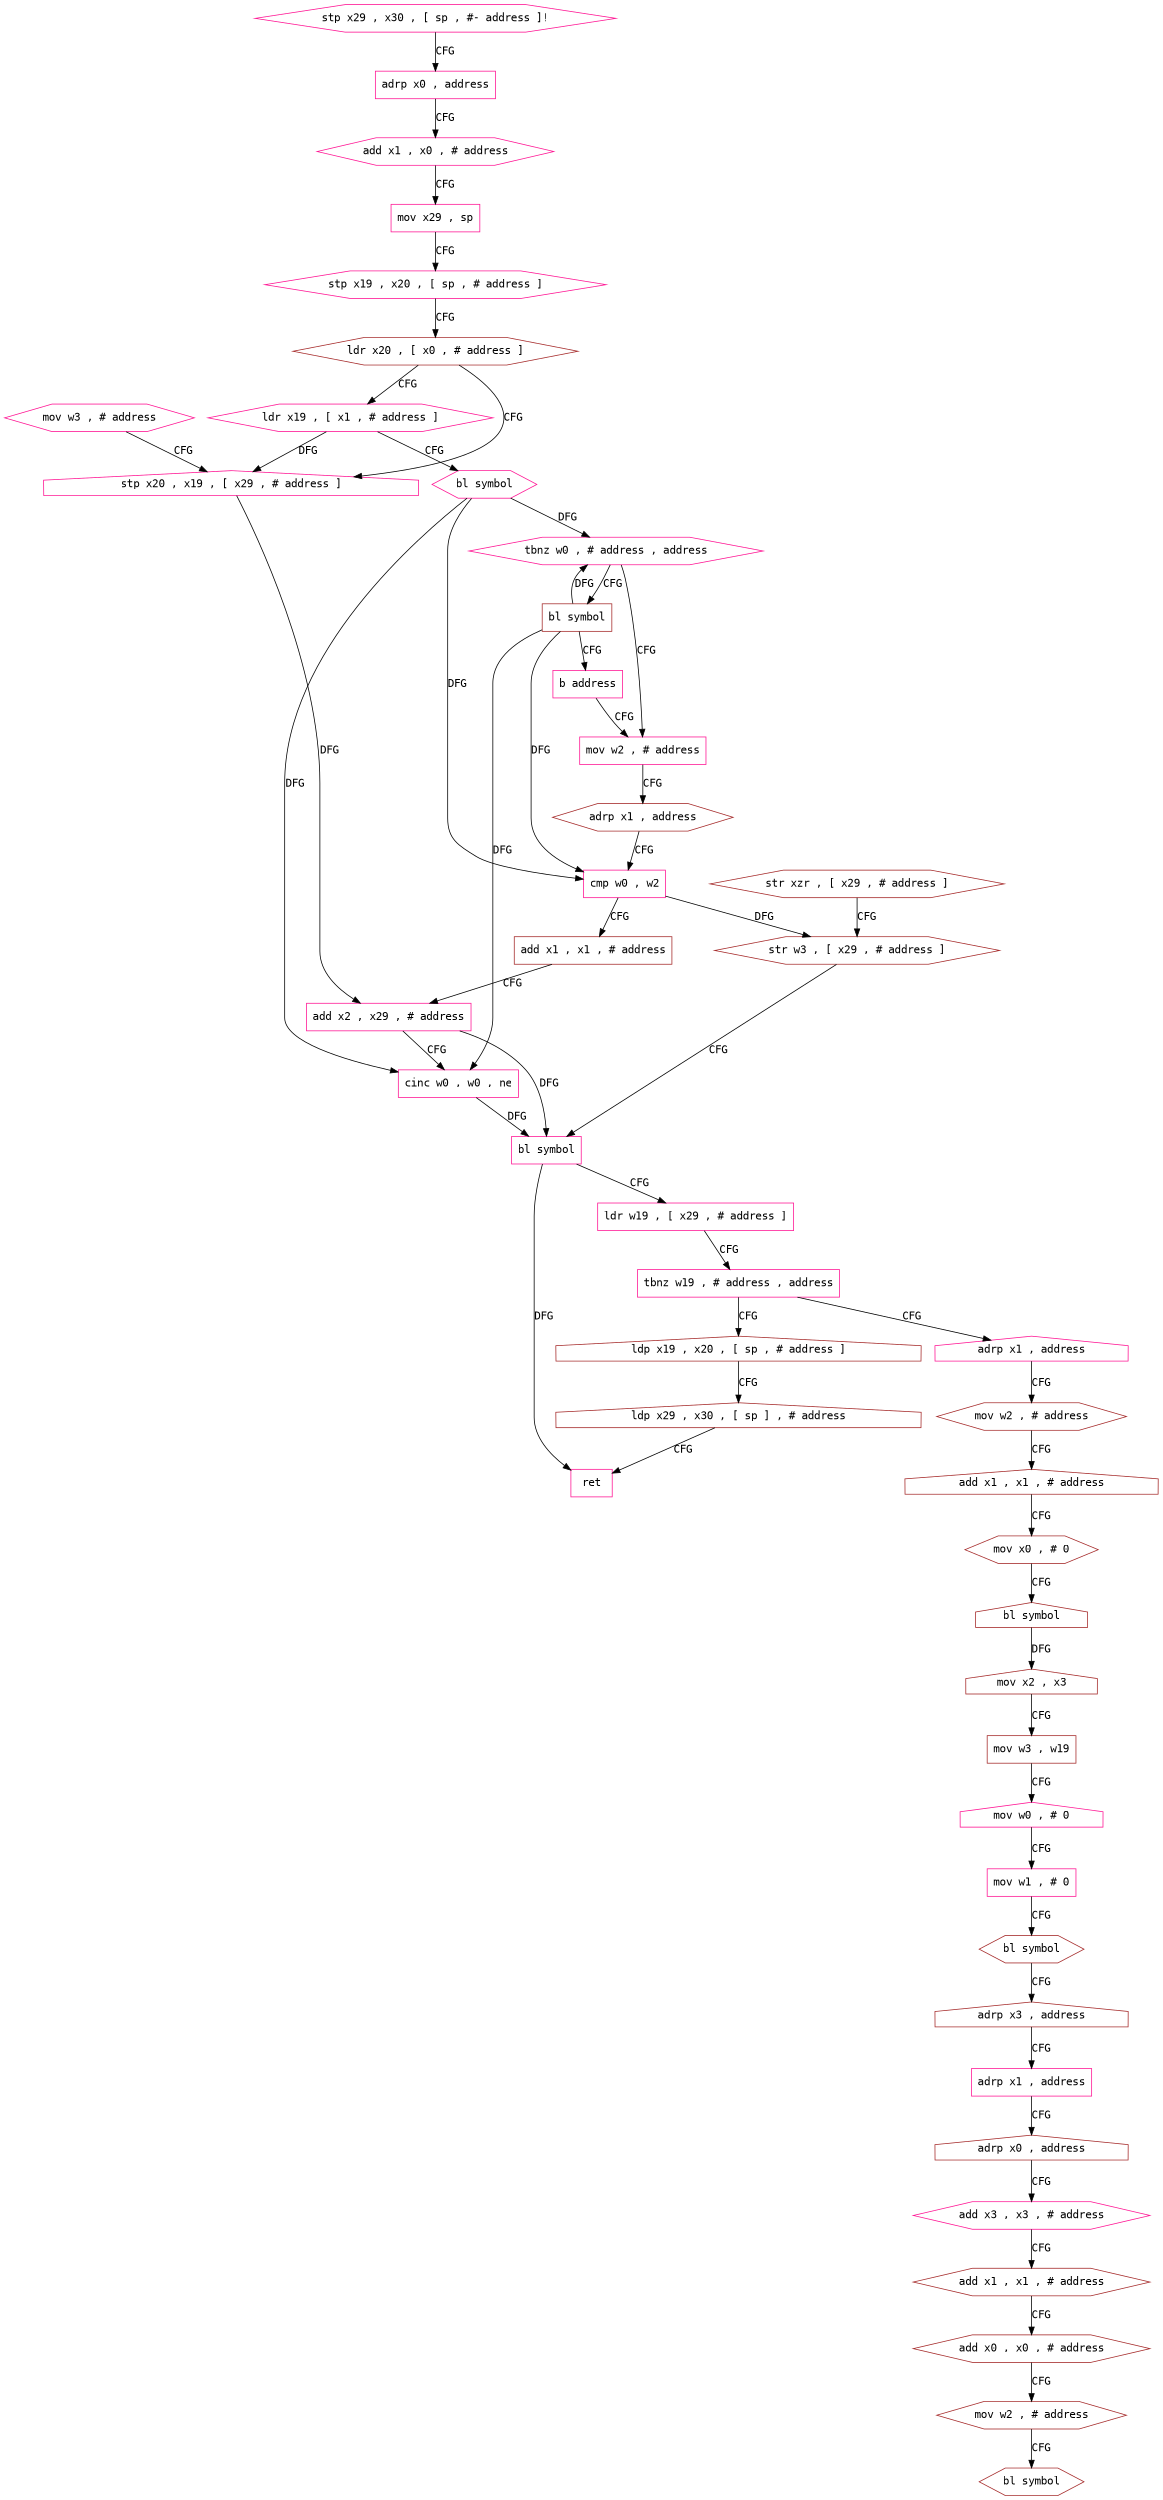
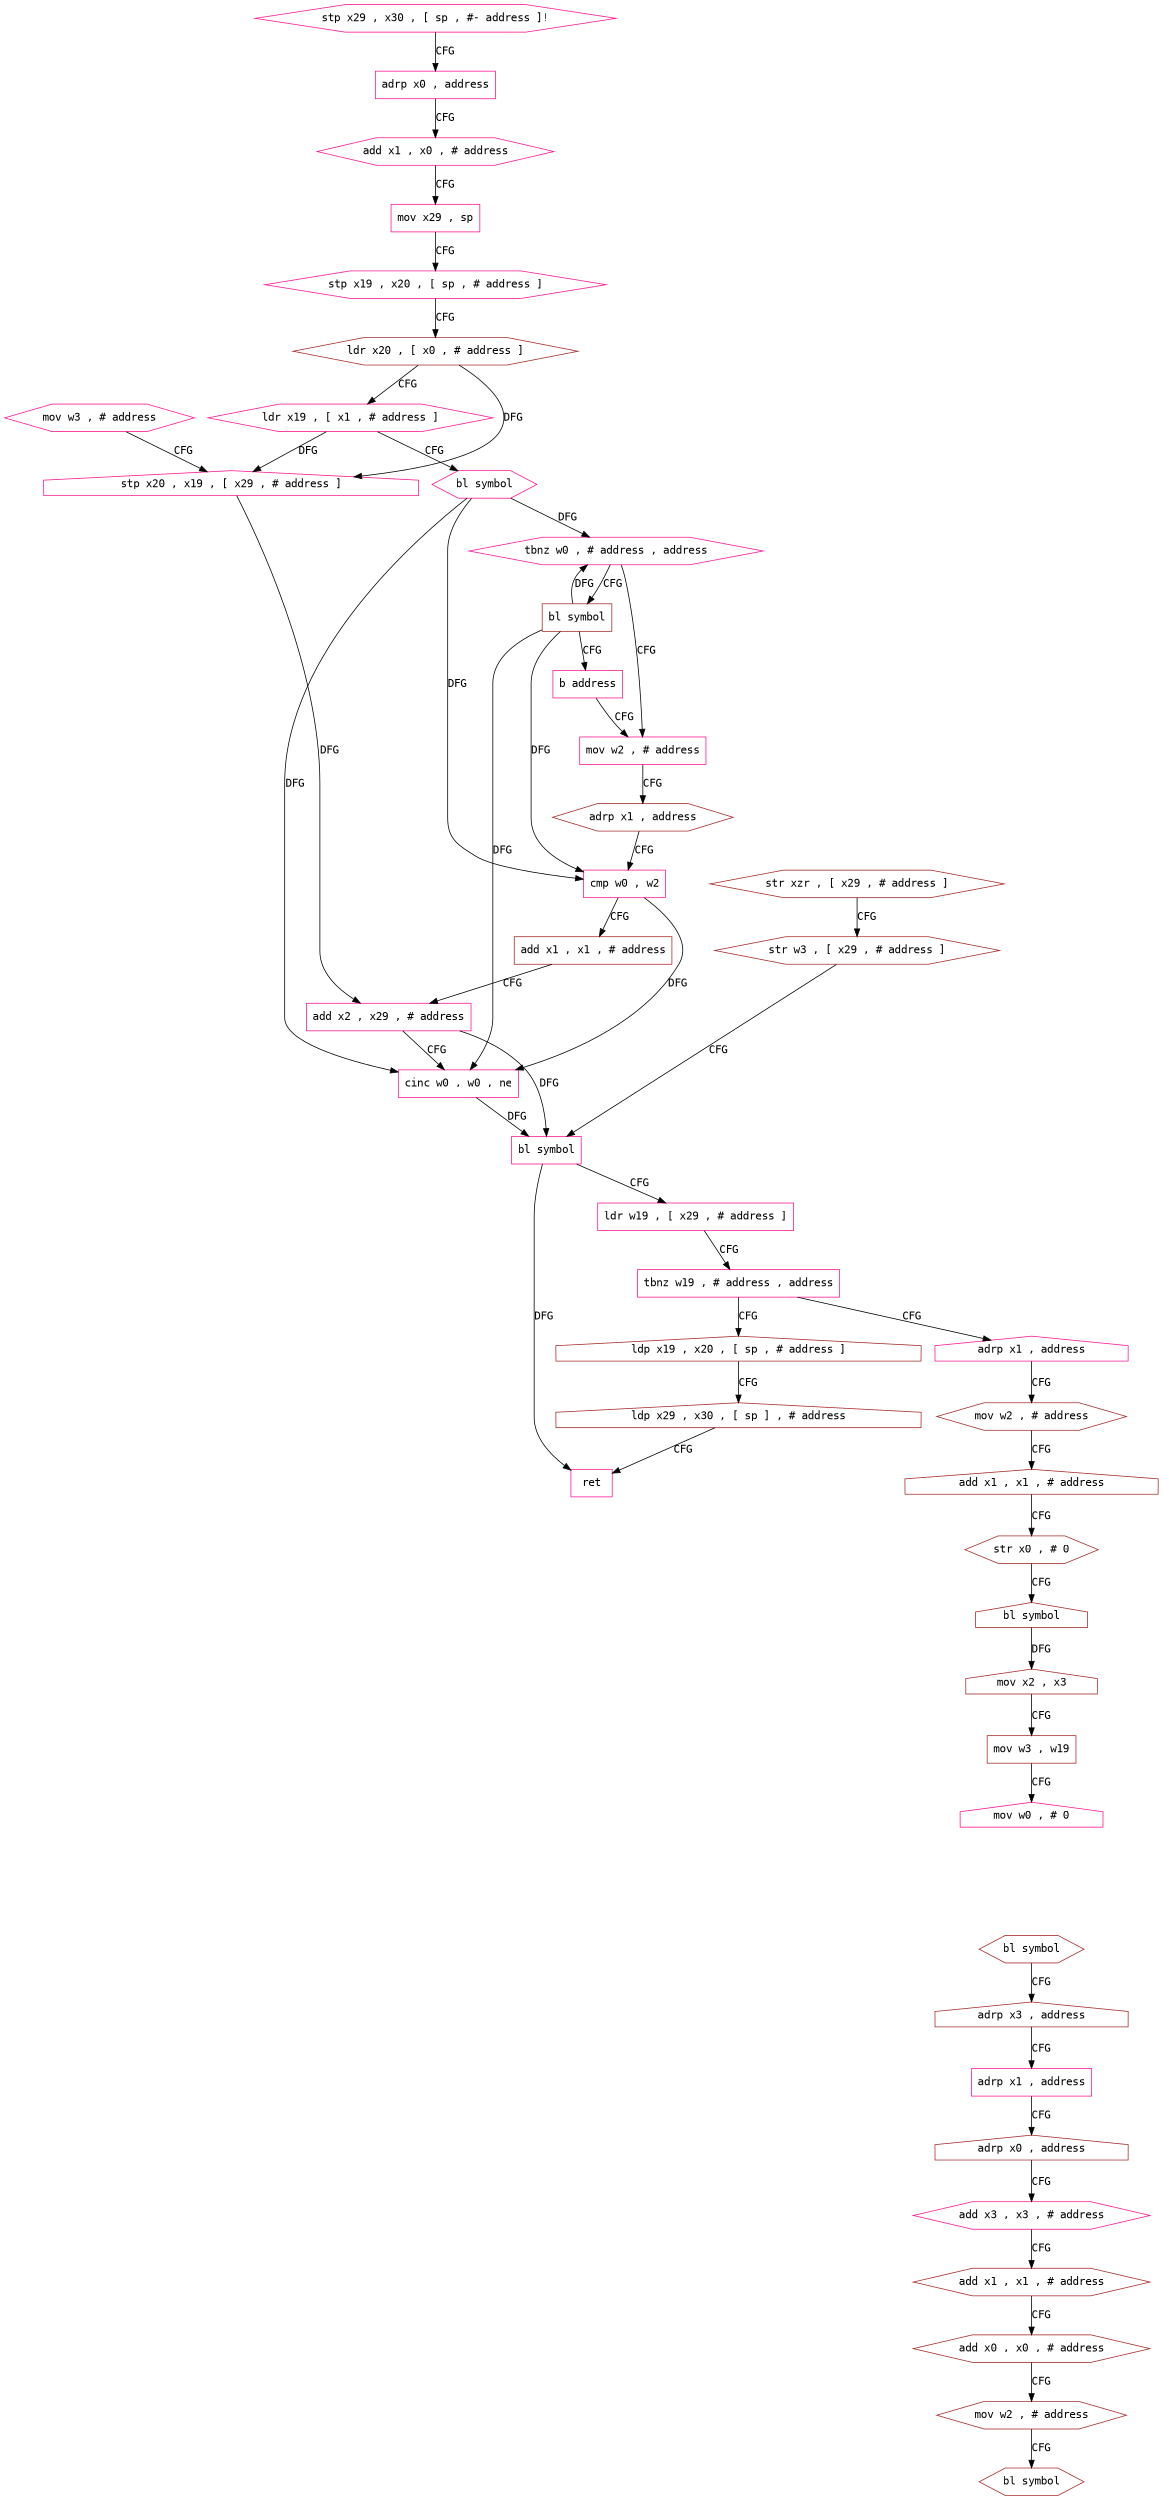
edge "ldr x20 , [ x0 , # address ]" -> "stp x20 , x19 , [ x29 , # address ]": label "CFG" -> "DFG"
edge "cmp w0 , w2" -> "str w3 , [ x29 , # address ]": now "cmp w0 , w2" -> "cinc w0 , w0 , ne"
node "mov x0 , # 0": label "mov x0 , # 0" -> "str x0 , # 0"
node "mov w1 , # 0": removed
